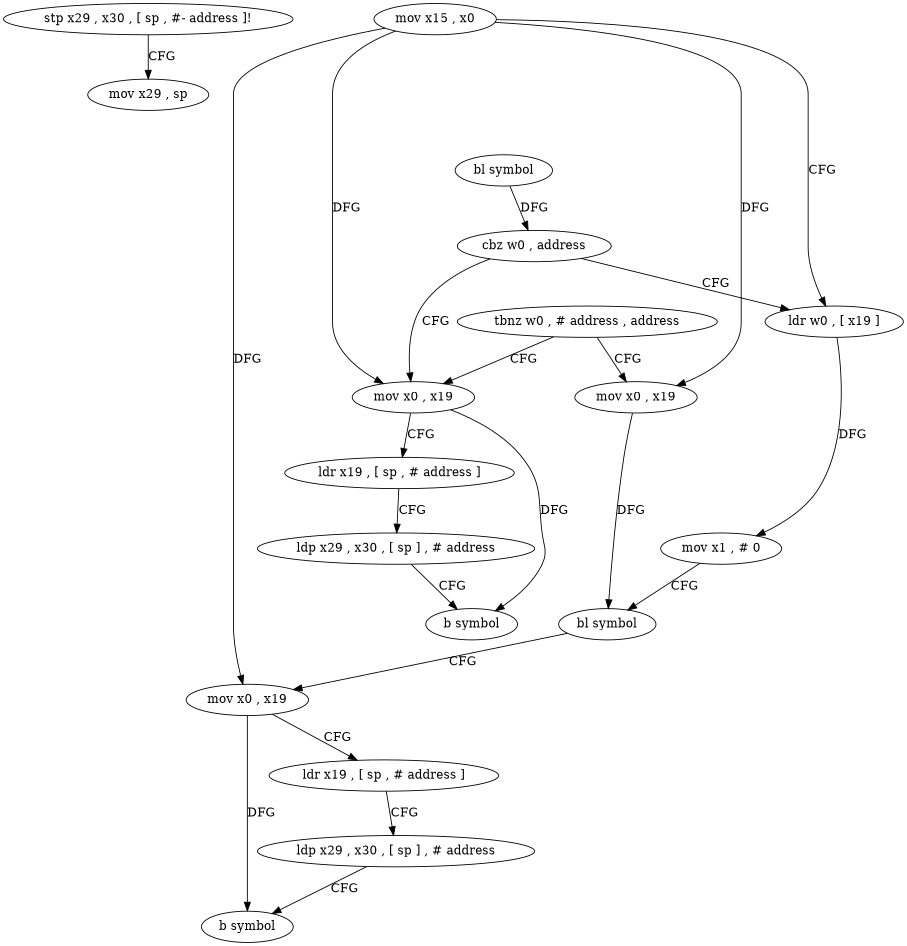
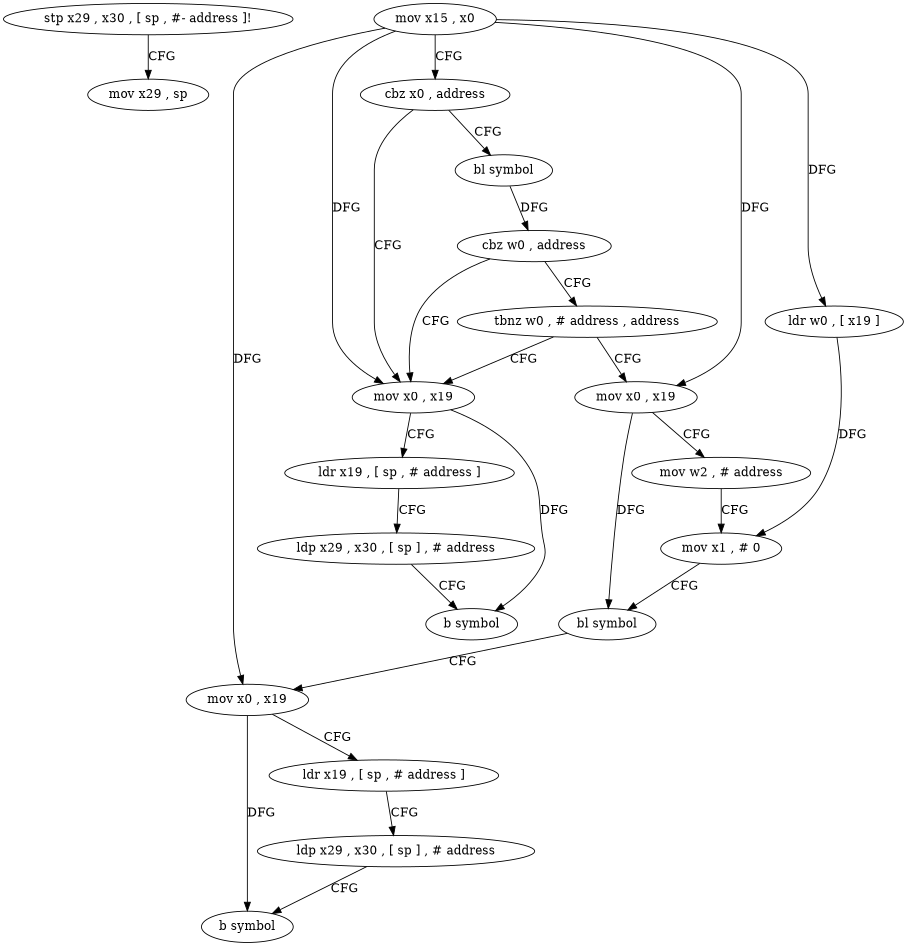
node "cbz x0 , address": added
edge "mov x15 , x0" -> "ldr w0 , [ x19 ]": label "CFG" -> "DFG"
edge "cbz w0 , address" -> "ldr w0 , [ x19 ]": now "cbz w0 , address" -> "tbnz w0 , # address , address"
node "mov w2 , # address": added
